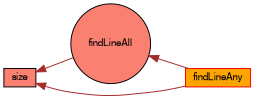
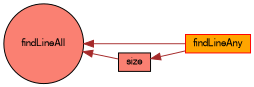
edge "findLineAll" -> "size": reversed
